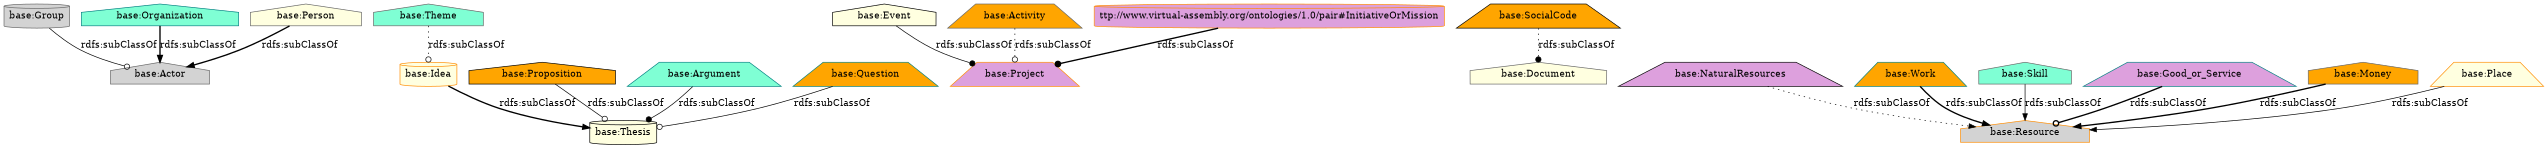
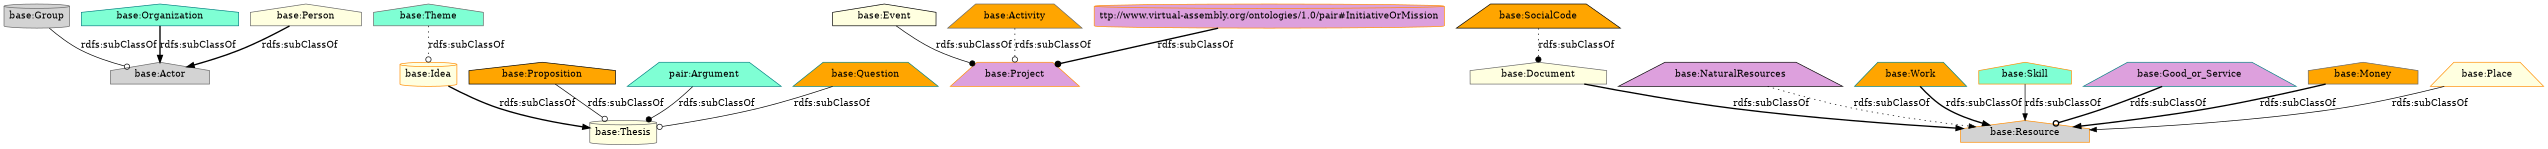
node "base:Argument": label "base:Argument" -> "pair:Argument"
node "base:Skill": color gray40 -> darkorange
edge "base:Document" -> "base:Resource": added, label "rdfs:subClassOf"
node "base:Thesis": color black -> gray40
